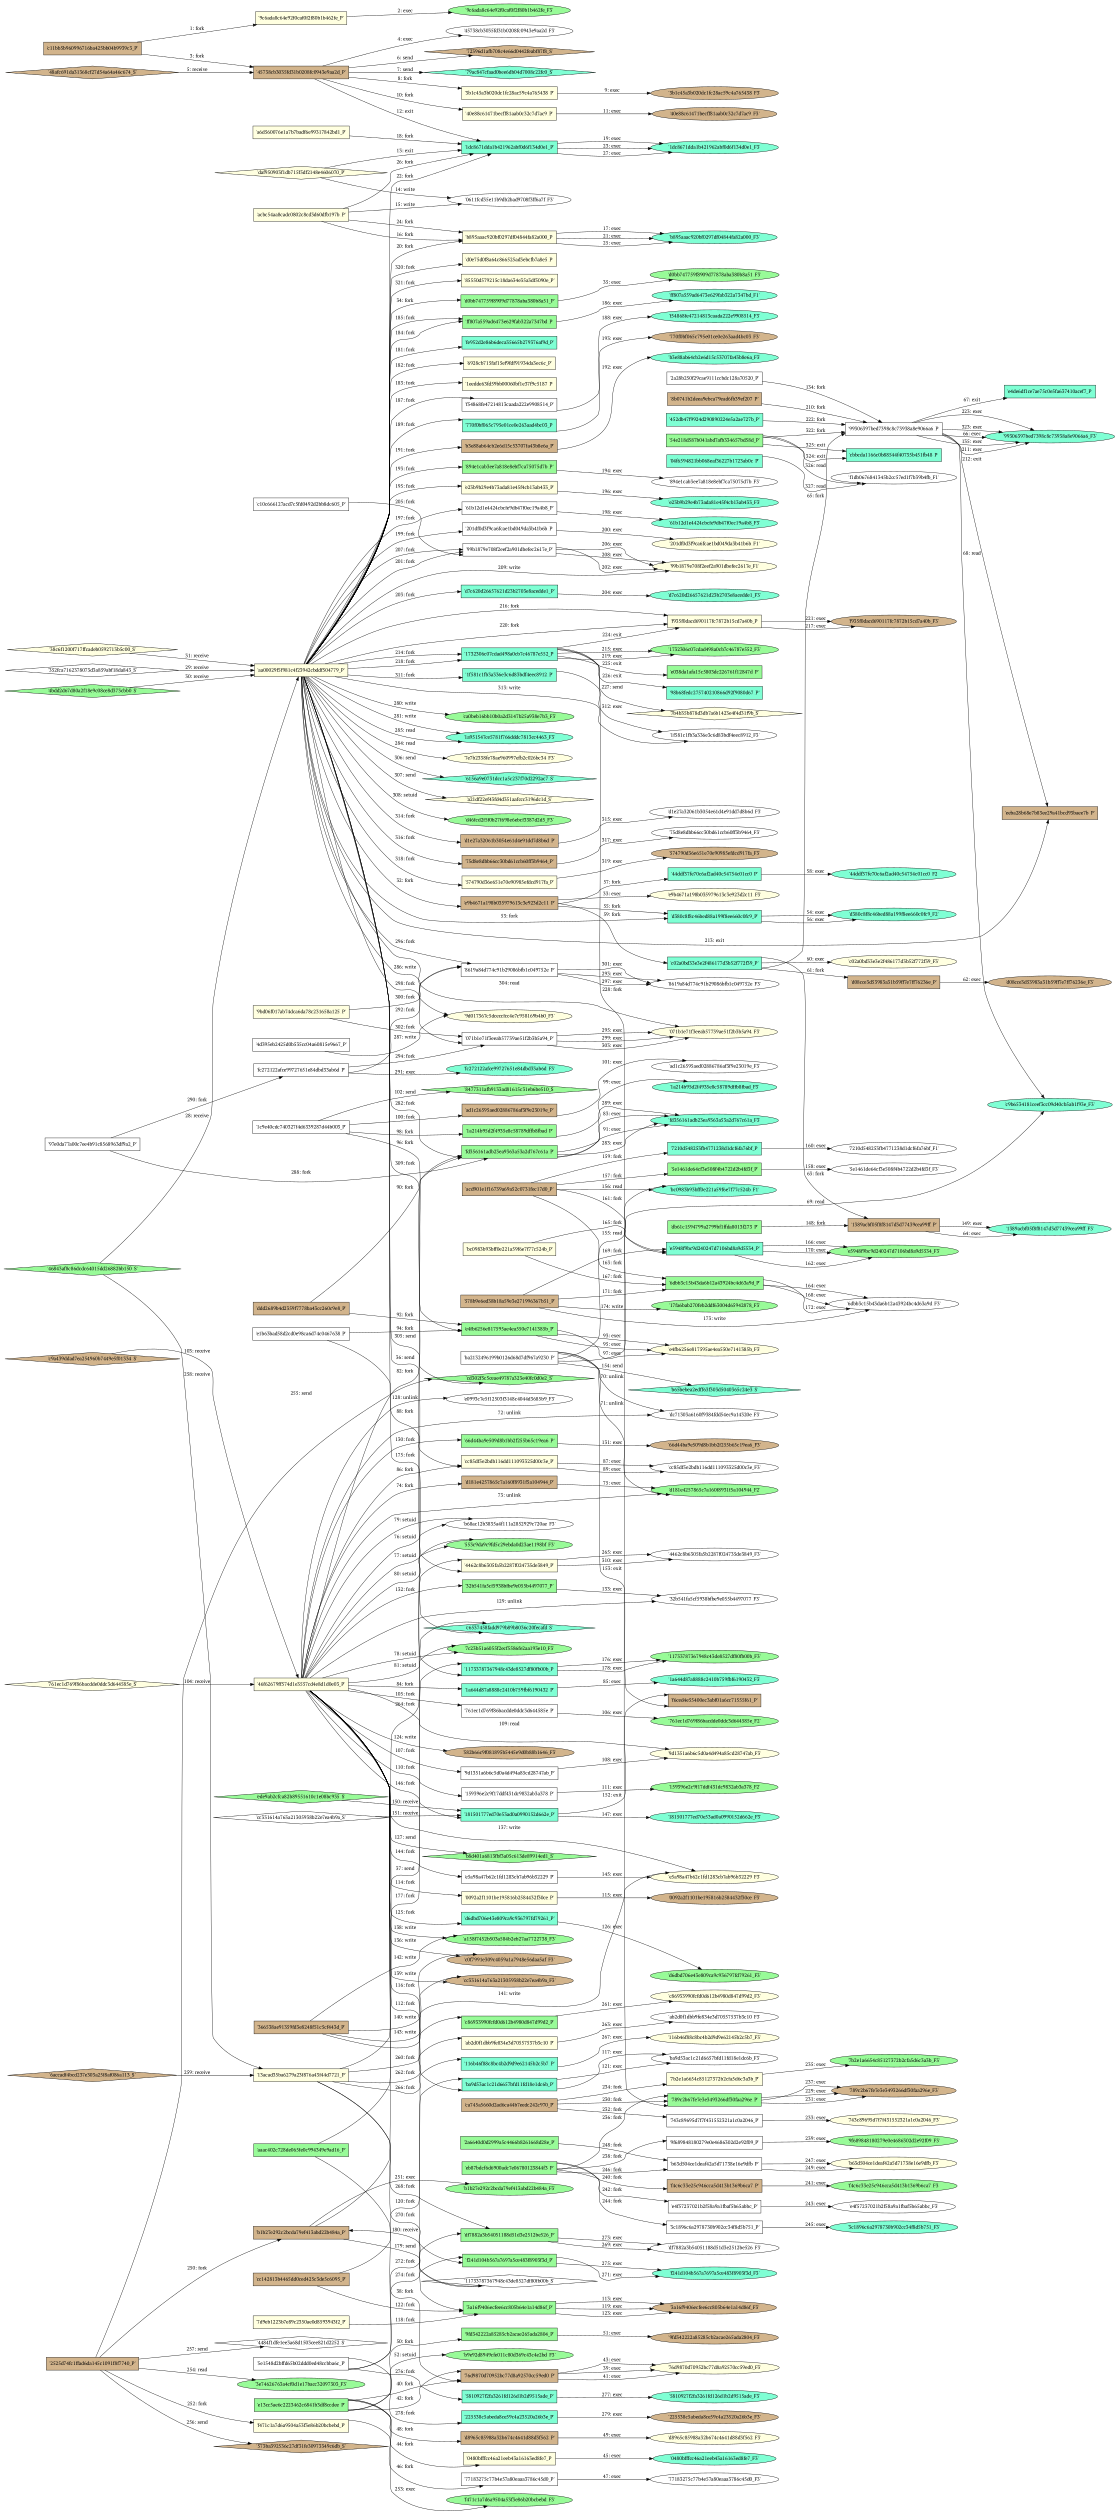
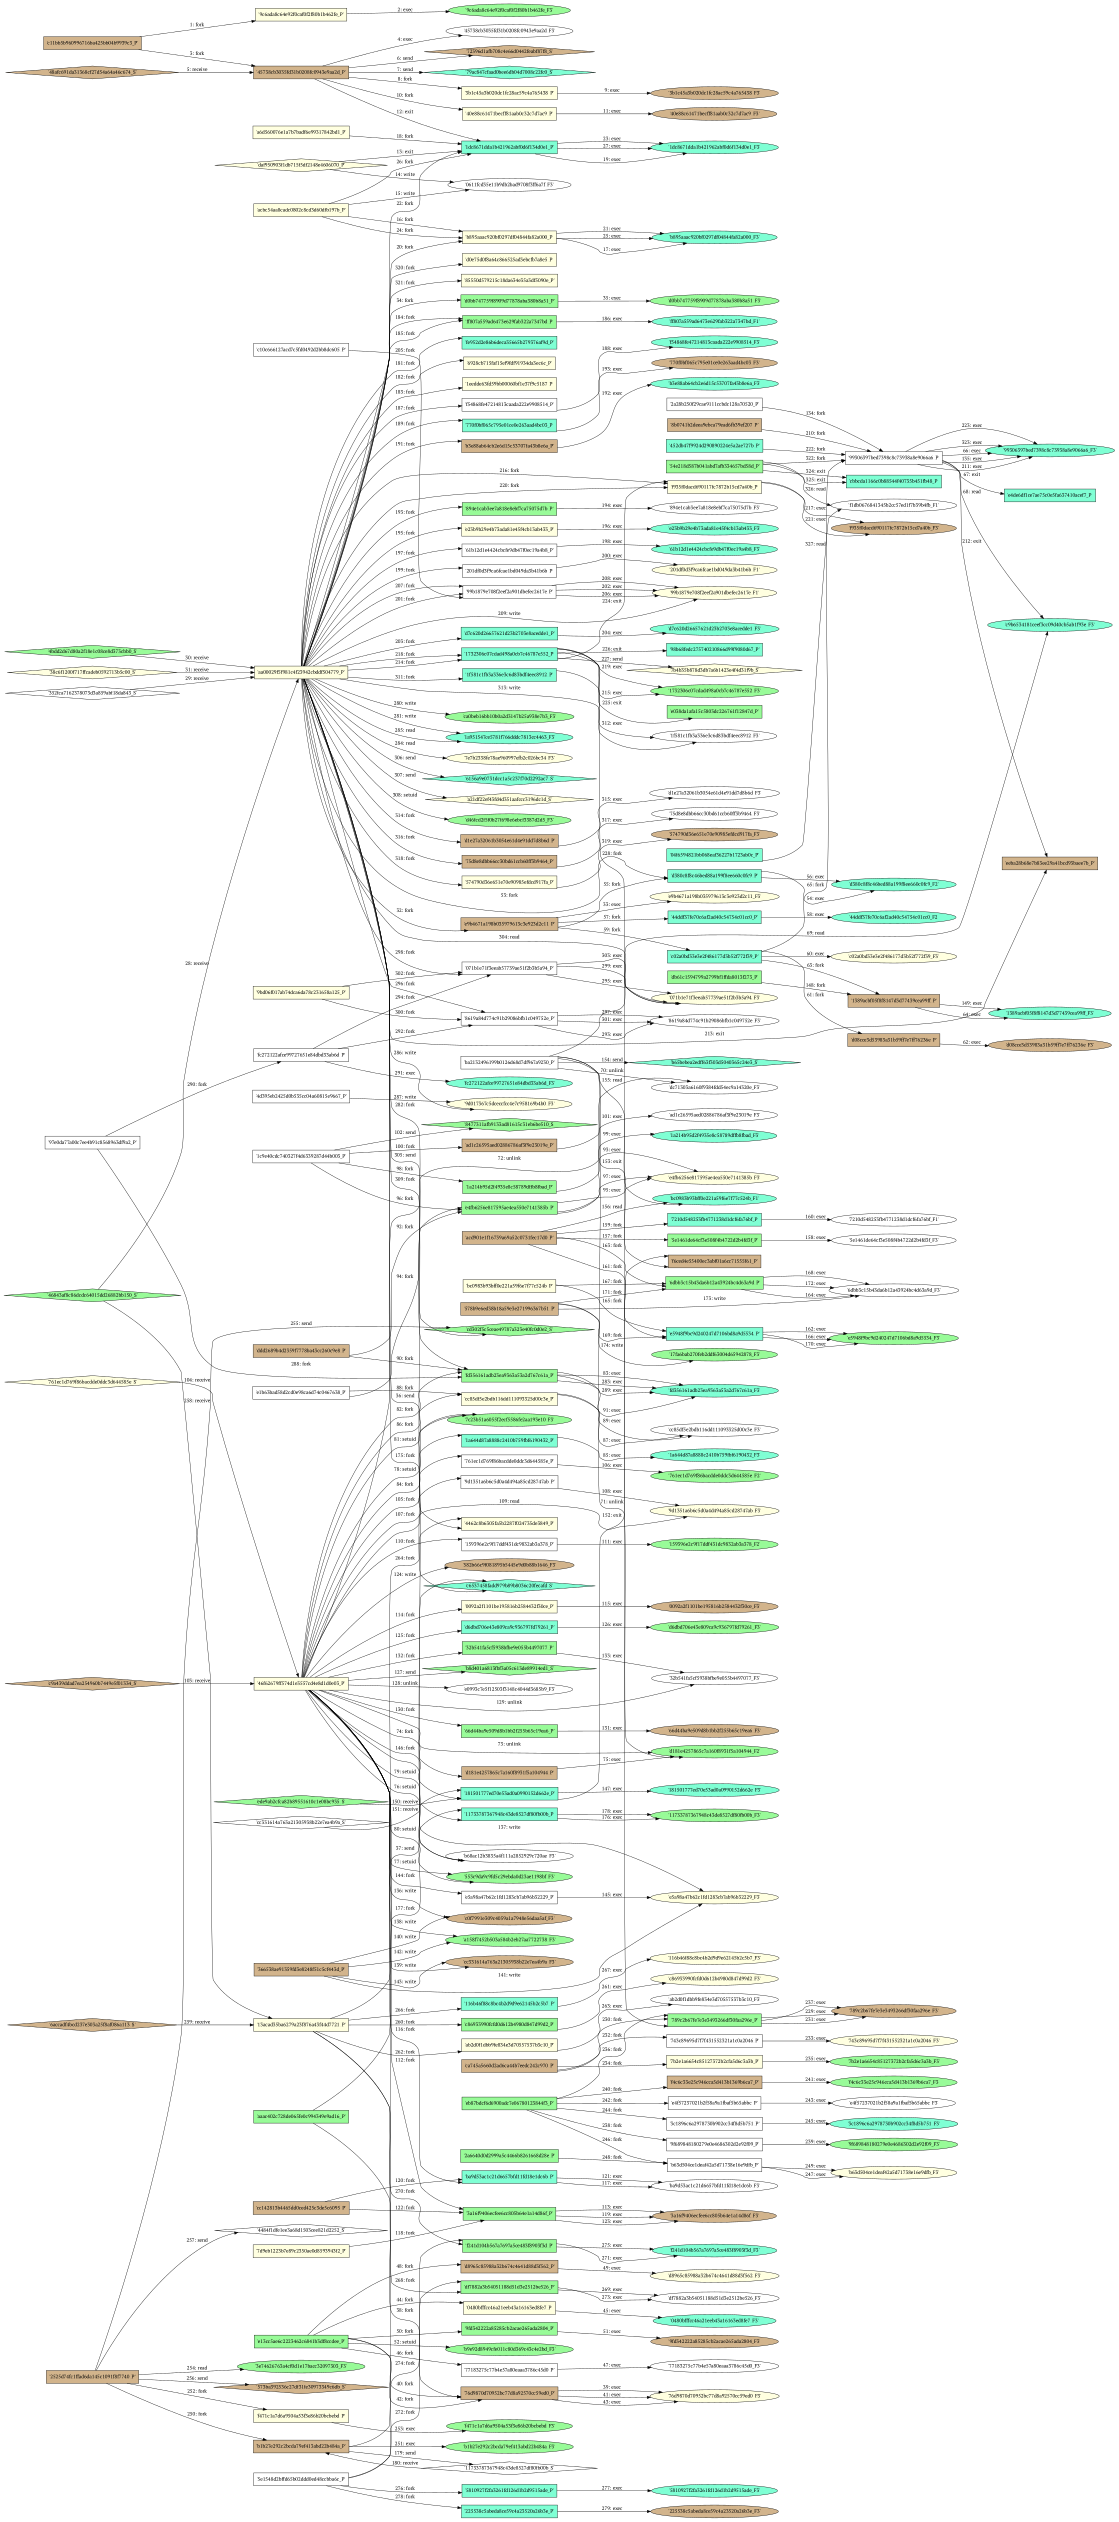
node "'4bdd2d67d80a2f18e9c08ce8d373cbb0_S'": label "'4bdd2d67d80a2f18e9c08ce8d373cbb0_S'" -> "'4bdd2d67d80a2f18e1c08ce8d373cbb0_S'"
node "'98b68fedc275740210866d92f9080d67_P'": label "'98b68fedc275740210866d92f9080d67_P'" -> "'98b68fedc275740210866d99f9080d67_P'"
node "'4462c8b6305fa5b2287f024735de3849_F3'": removed
